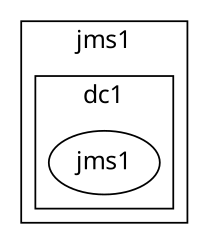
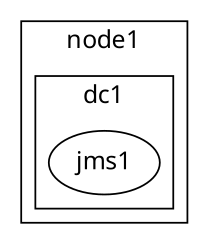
cluster "jms1": label "jms1" -> "node1"
